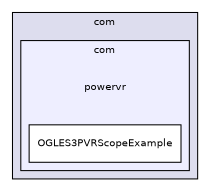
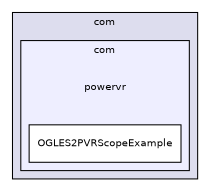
node "OGLES3PVRScopeExample": label "OGLES3PVRScopeExample" -> "OGLES2PVRScopeExample"
